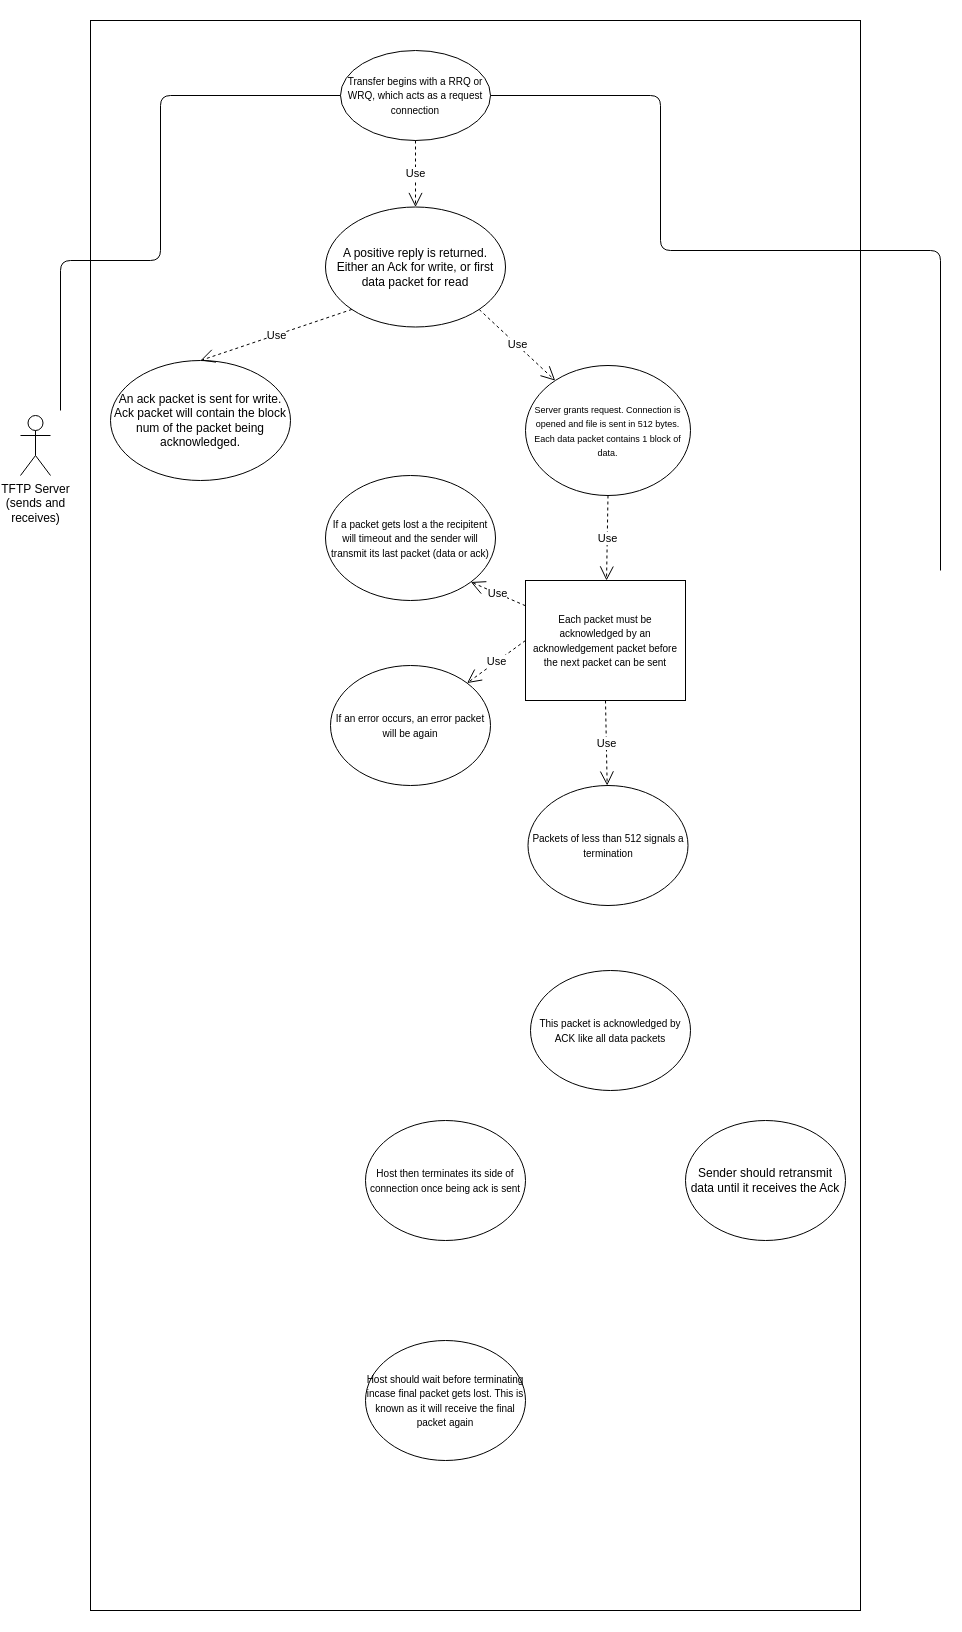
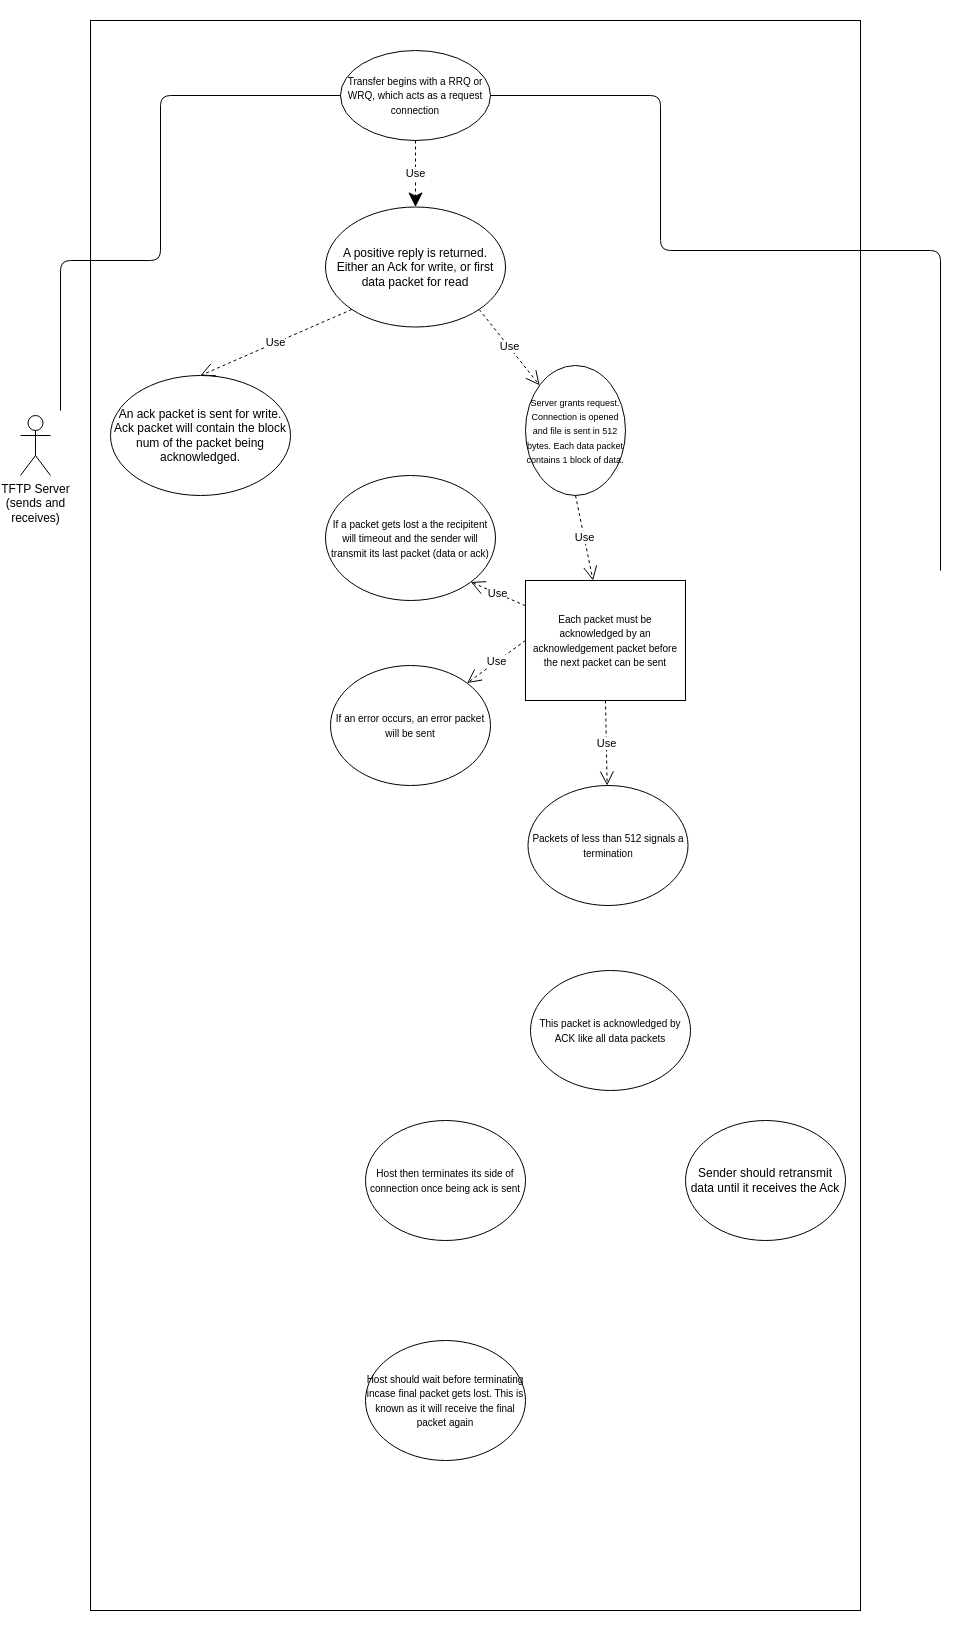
edge "Transfer begins with a RRQ or WRQ, which acts as a request connection" -> "A positive reply is returned. Either an Ack for write, or first data packet for read": arrowhead open -> classic
node "An ack packet is sent for write. Ack packet will contain the block num of the packet being acknowledged.": moved (201, 421) -> (201, 436)
node "Server grants request. Connection is opened and file is sent in 512 bytes. Each data packet contains 1 block of data.": size 165x130 -> 100x130
node "If an error occurs, an error packet will be again": label "If an error occurs, an error packet will be again" -> "If an error occurs, an error packet will be sent"
